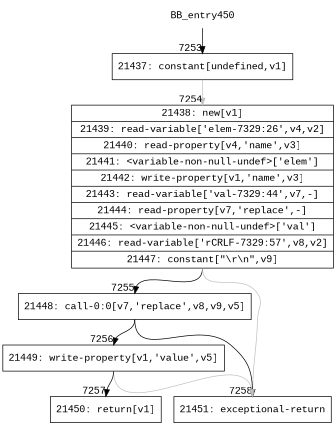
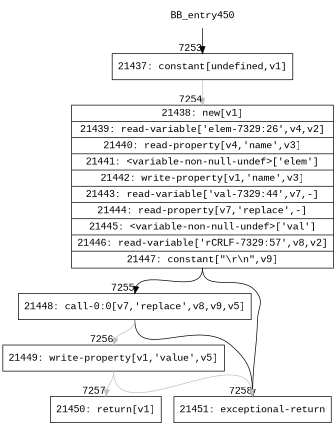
edge "21438: new[v1]" -> "21451: exceptional-return": color gray -> black
edge "21448: call-0:0[v7,'replace',v8,v9,v5]" -> "21449: write-property[v1,'value',v5]": color black -> gray
edge "21449: write-property[v1,'value',v5]" -> "21450: return[v1]": color black -> gray
